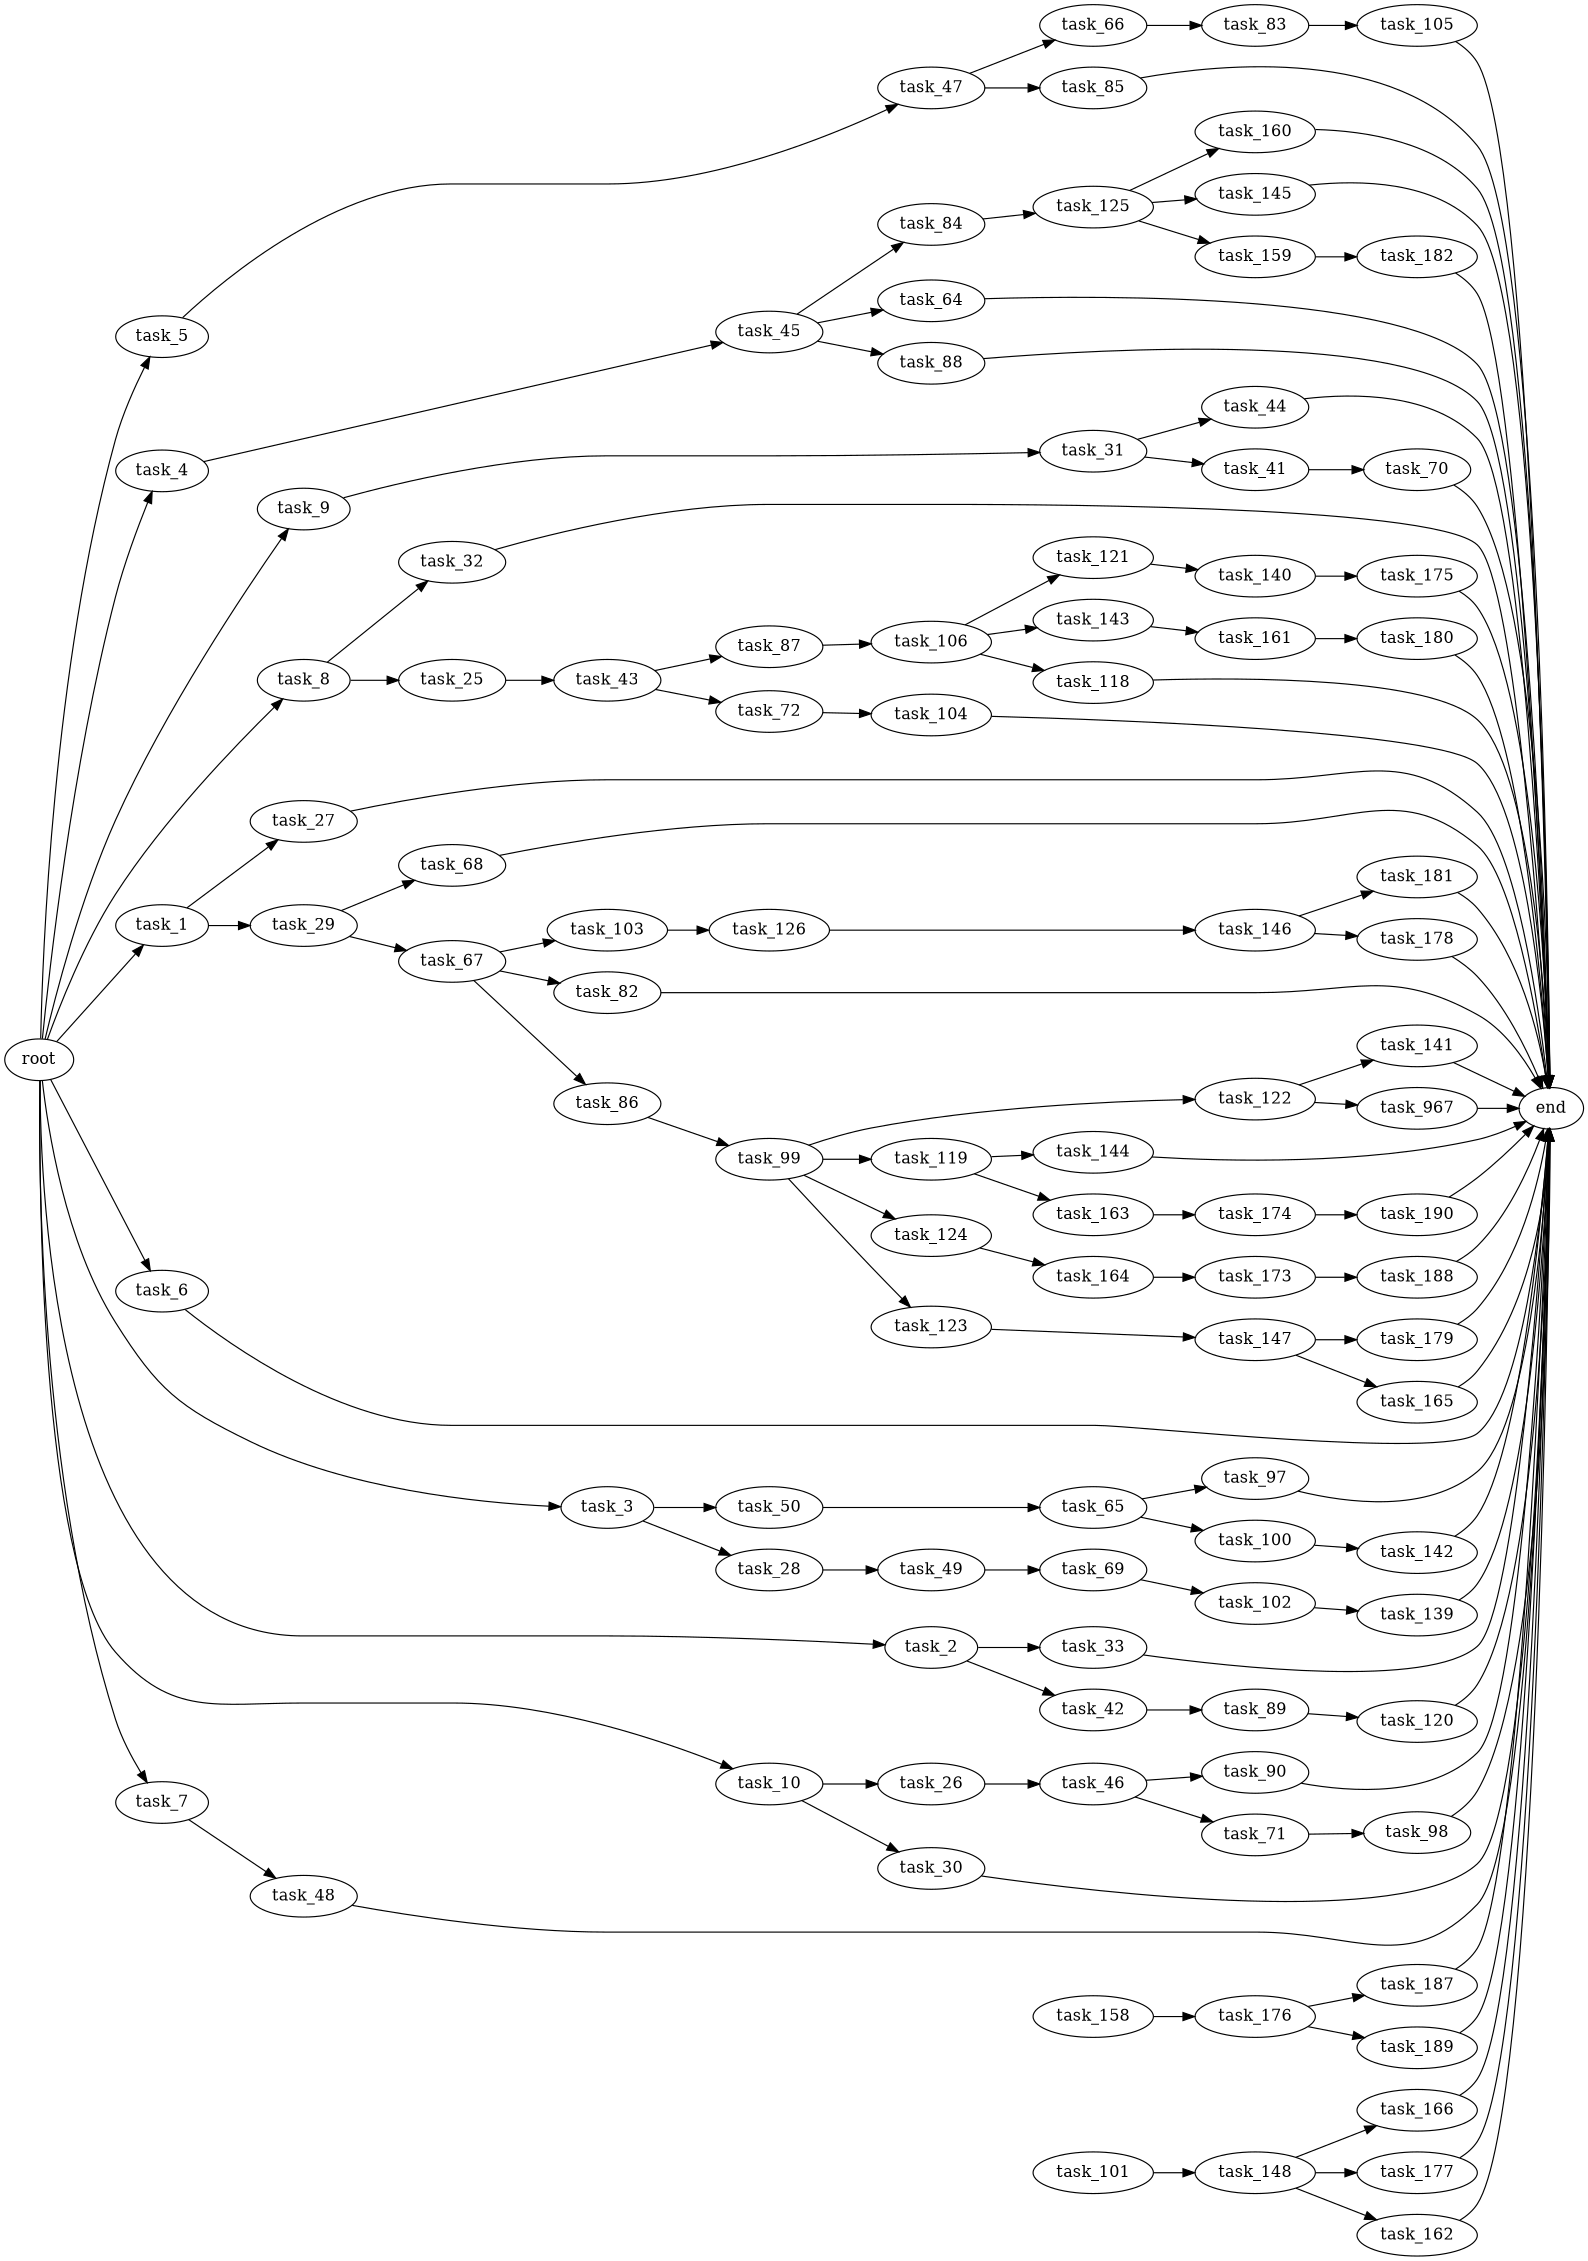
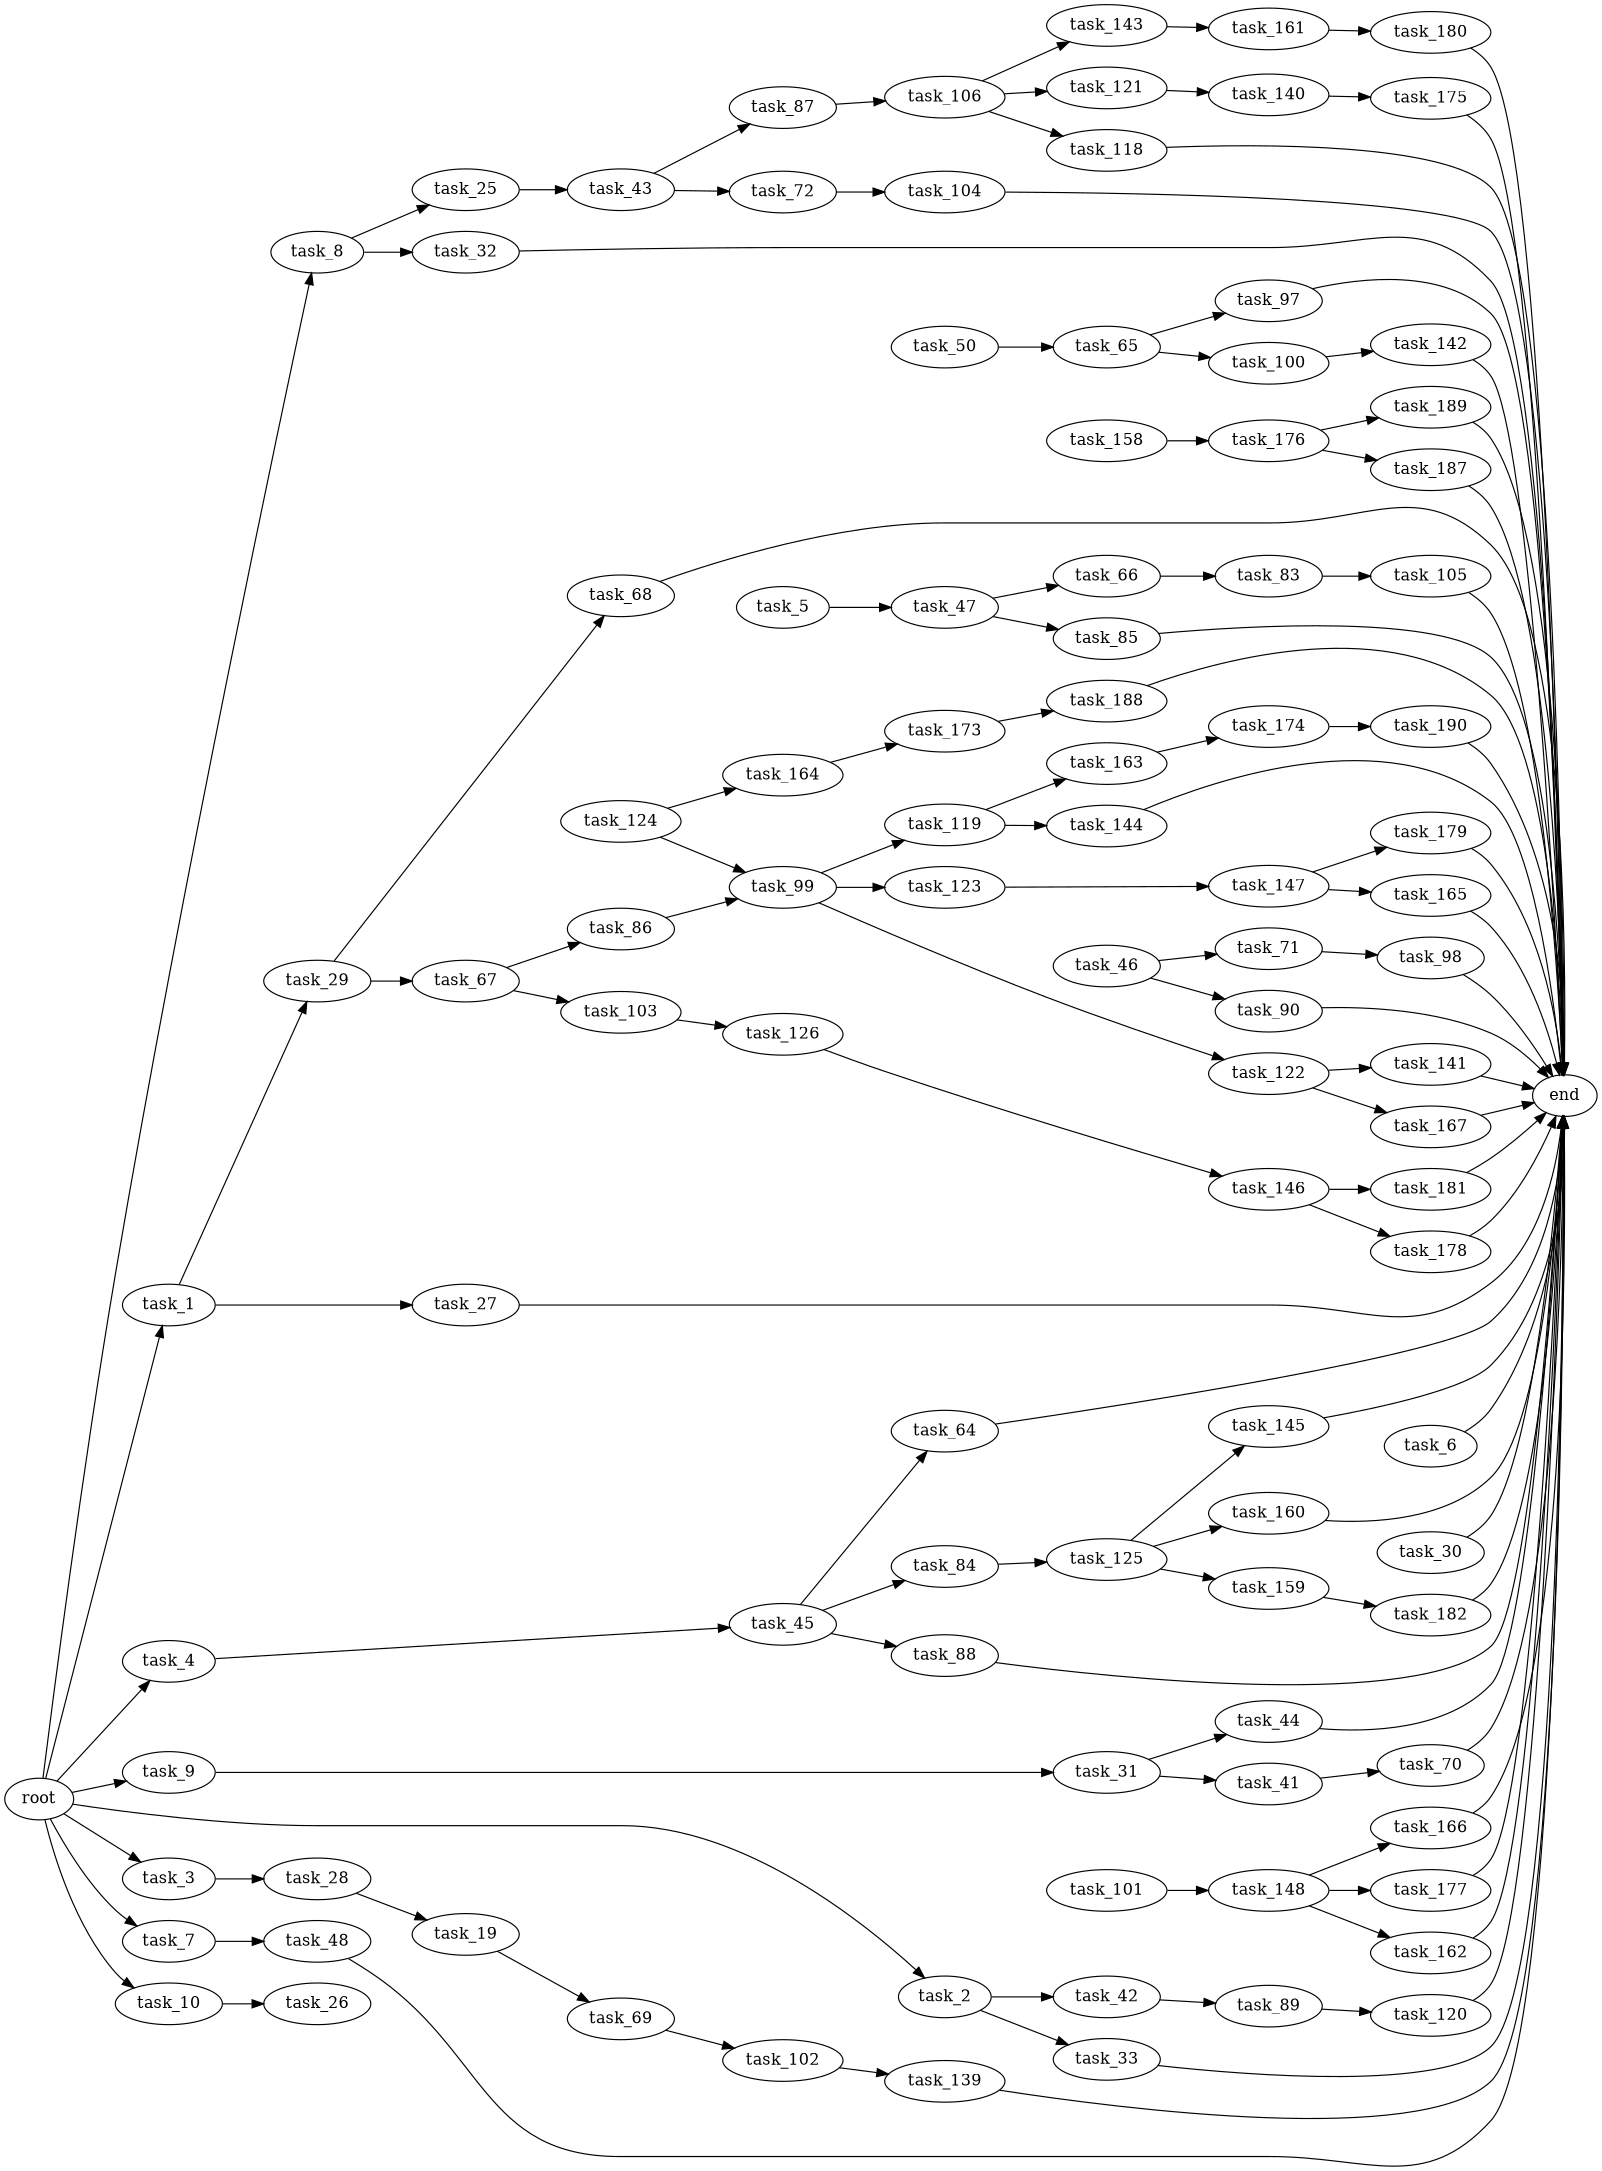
edge "root" -> "task_5": removed
node "task_82": removed
node "task_967": label "task_967" -> "task_167"
edge "root" -> "task_6": removed
edge "task_99" -> "task_124": reversed
edge "task_3" -> "task_50": removed
node "task_49": label "task_49" -> "task_19"
edge "task_26" -> "task_46": removed
edge "task_10" -> "task_30": removed
